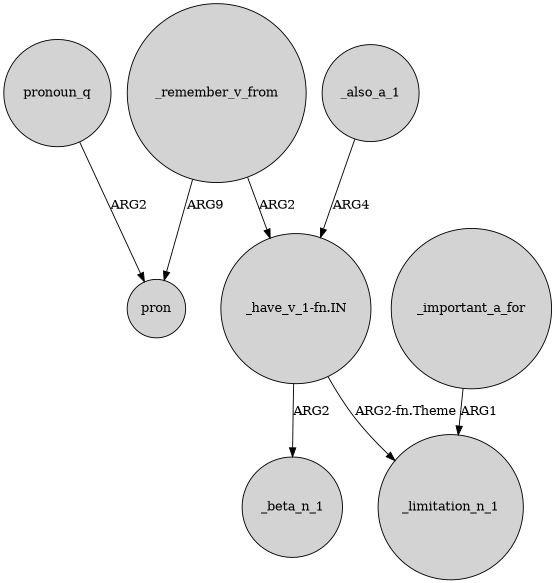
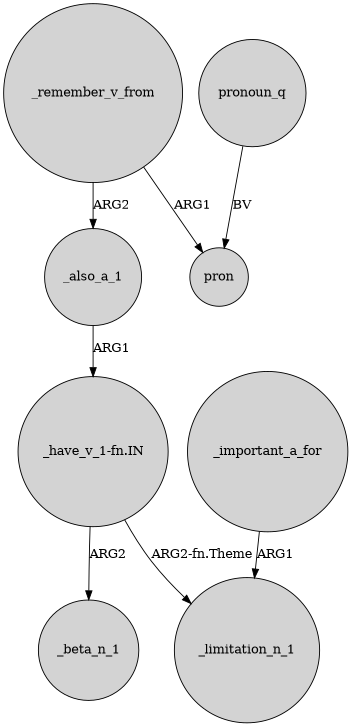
edge "_remember_v_from" -> "_have_v_1-fn.IN": now "_remember_v_from" -> "_also_a_1"
edge "pronoun_q" -> "pron": label "ARG2" -> "BV"
edge "_remember_v_from" -> "pron": label "ARG9" -> "ARG1"
edge "_also_a_1" -> "_have_v_1-fn.IN": label "ARG4" -> "ARG1"
